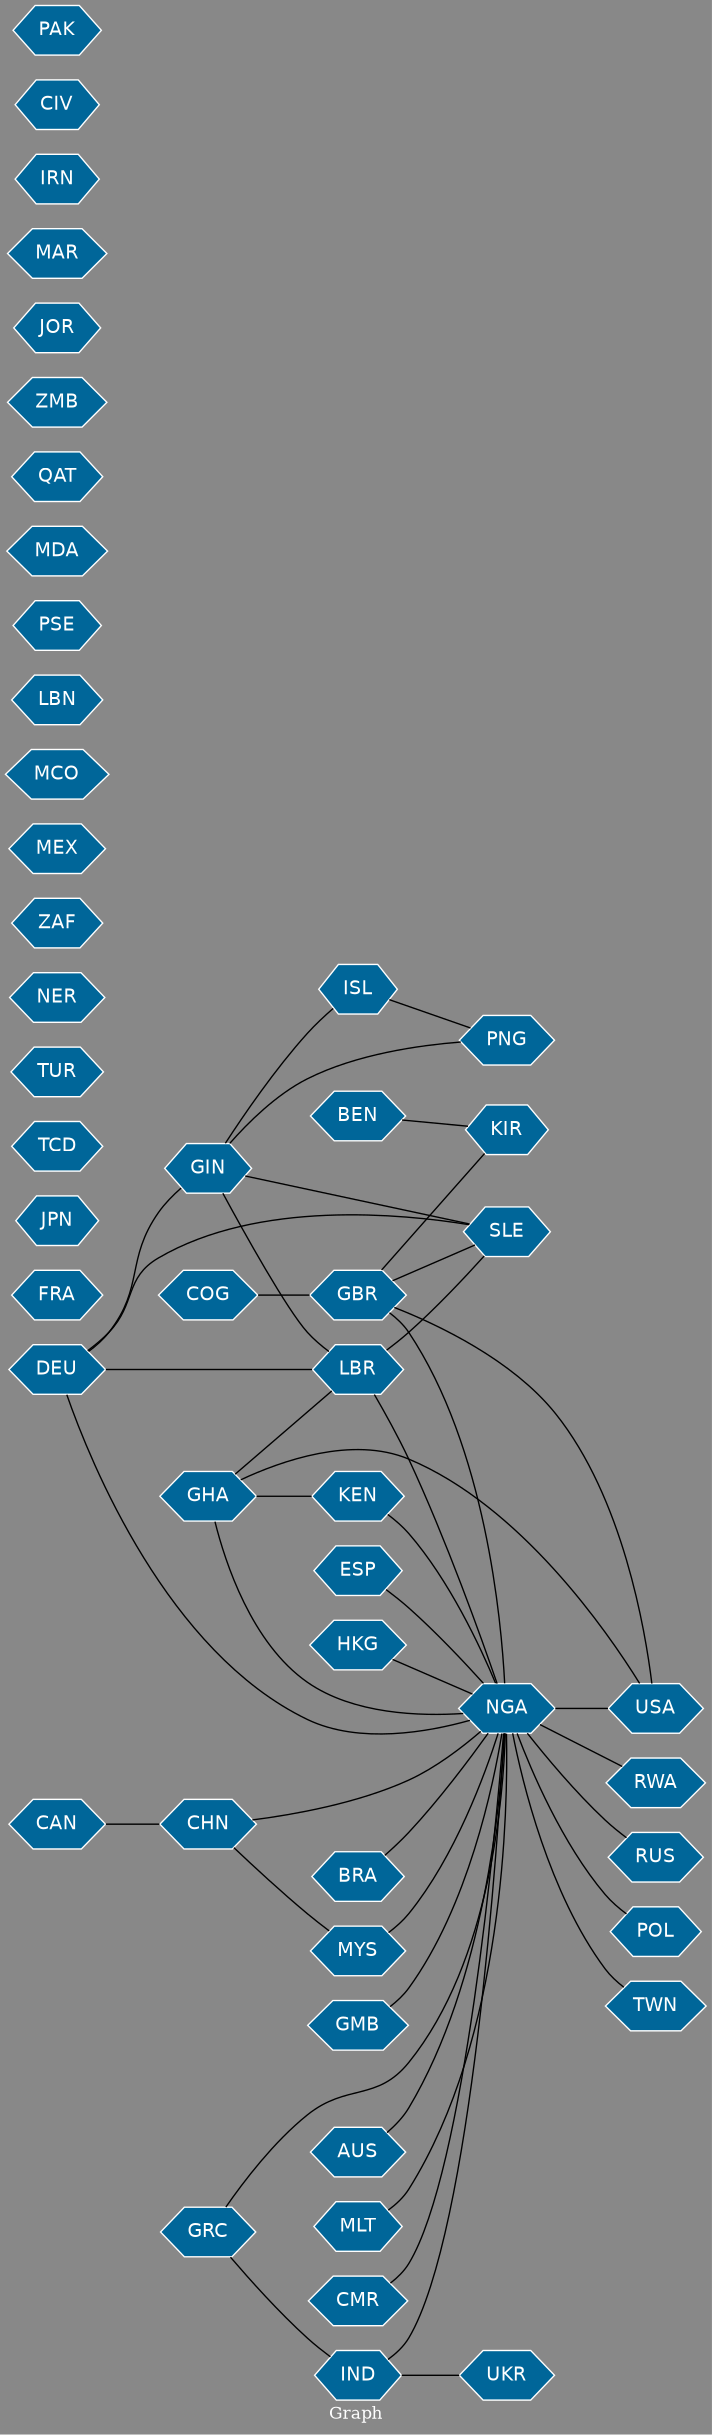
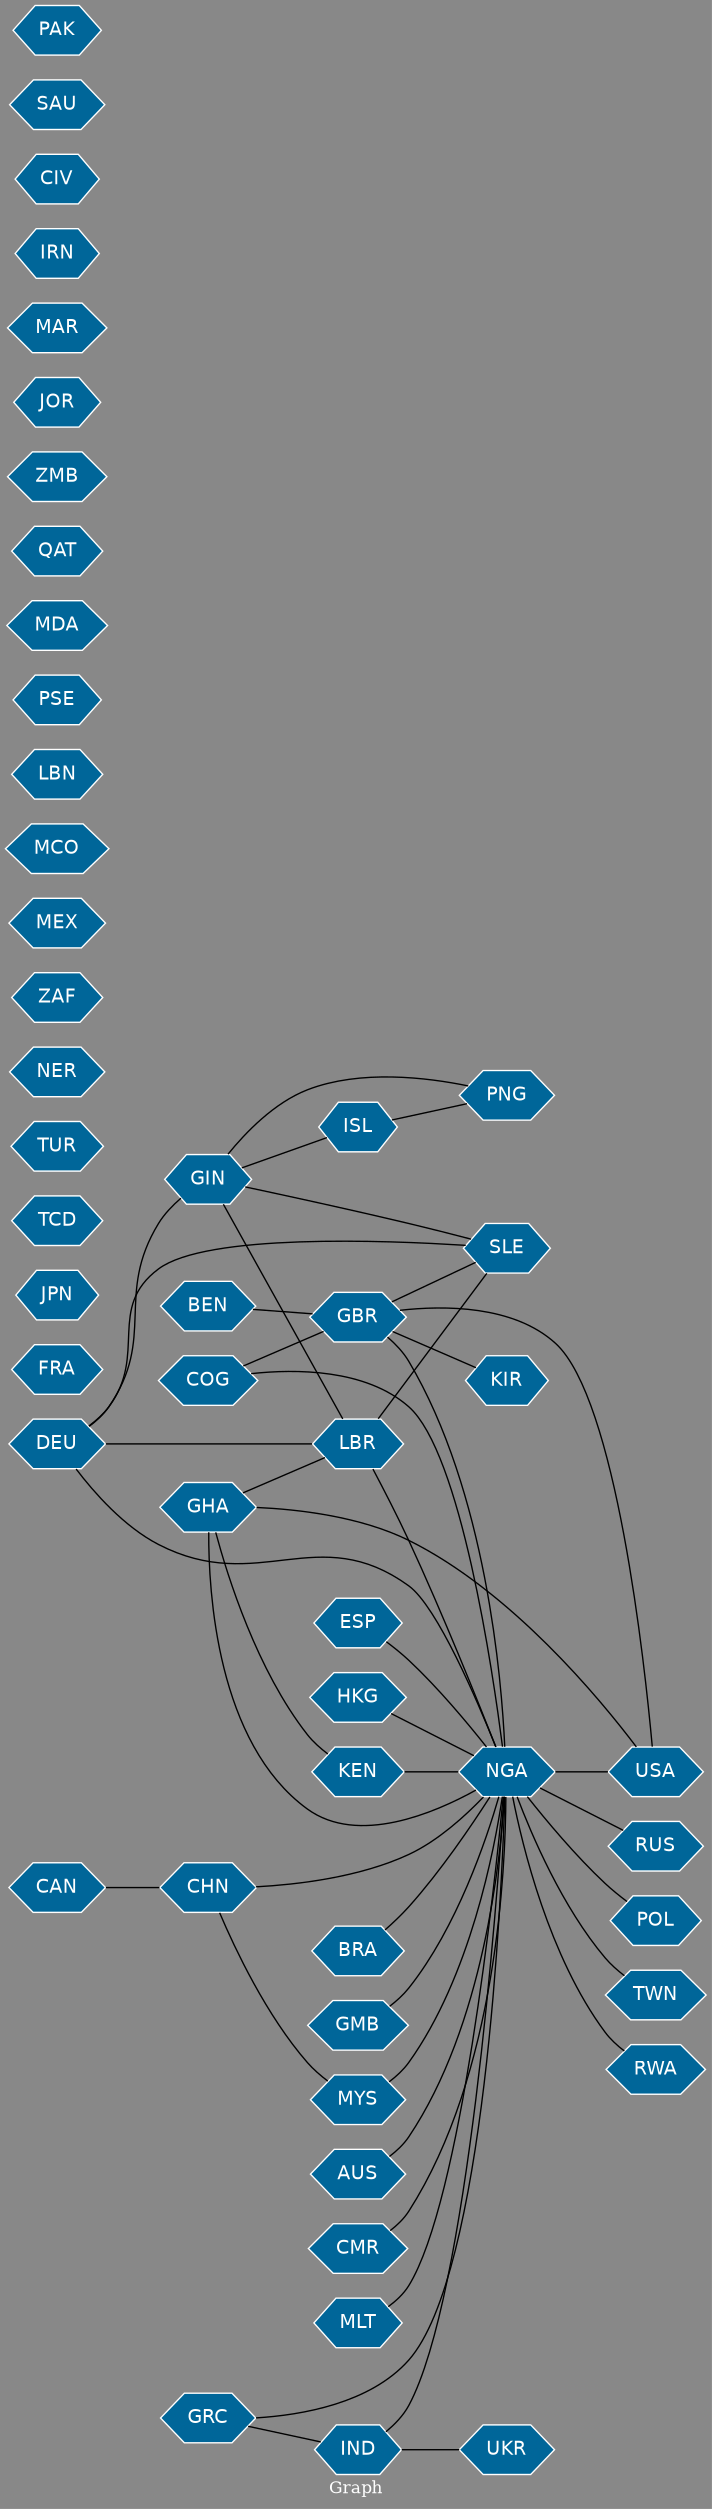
node "SAU": added
edge "BEN" -- "KIR": now "BEN" -- "GBR"
edge "COG" -- "NGA": added
